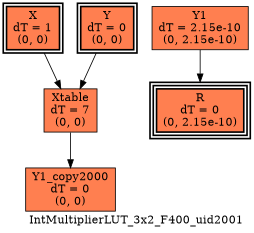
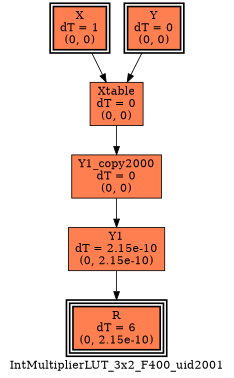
node "Xtable dT = 7 (0, 0)": label "Xtable dT = 7 (0, 0)" -> "Xtable dT = 0 (0, 0)"
node "R dT = 0 (0, 2.15e-10)": label "R dT = 0 (0, 2.15e-10)" -> "R dT = 6 (0, 2.15e-10)"
edge "Y1_copy2000 dT = 0 (0, 0)" -> "Y1 dT = 2.15e-10 (0, 2.15e-10)": added
